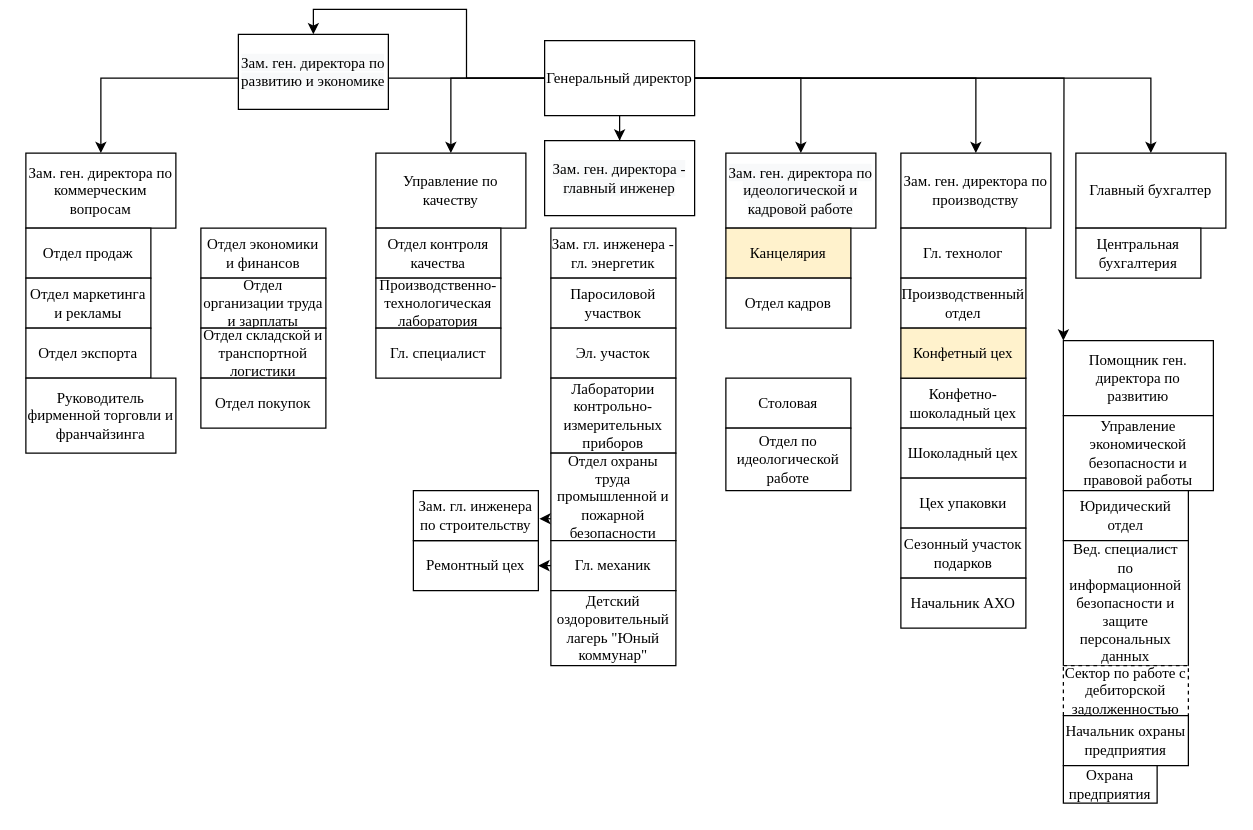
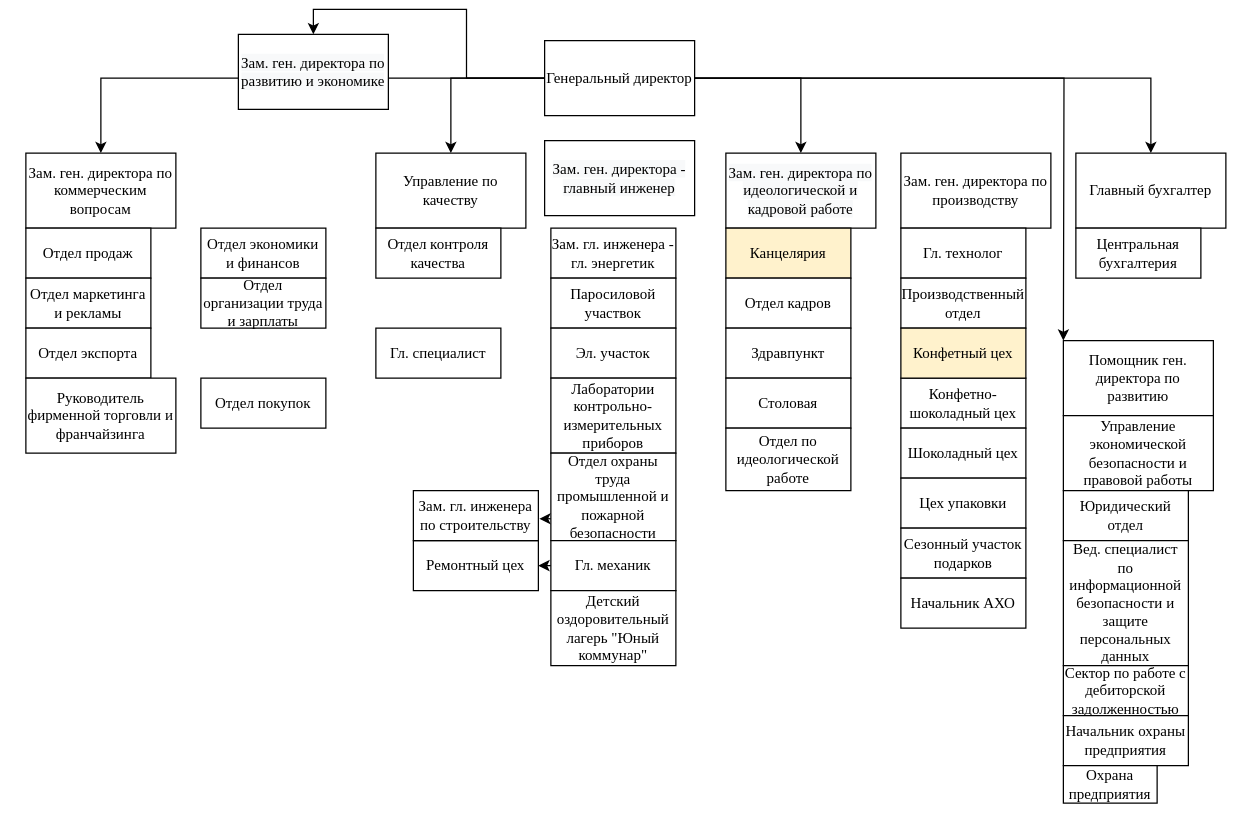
edge "Генеральный директор" -> "Зам. ген. директора по производству": removed
edge "Генеральный директор" -> "Зам. ген. директора - главный инженер": removed
node "Производственно-технологическая лаборатория": removed
node "Отдел складской и транспортной логистики": removed
node "Здравпункт": added
node "Сектор по работе с дебиторской задолженностью": style dashed -> solid
